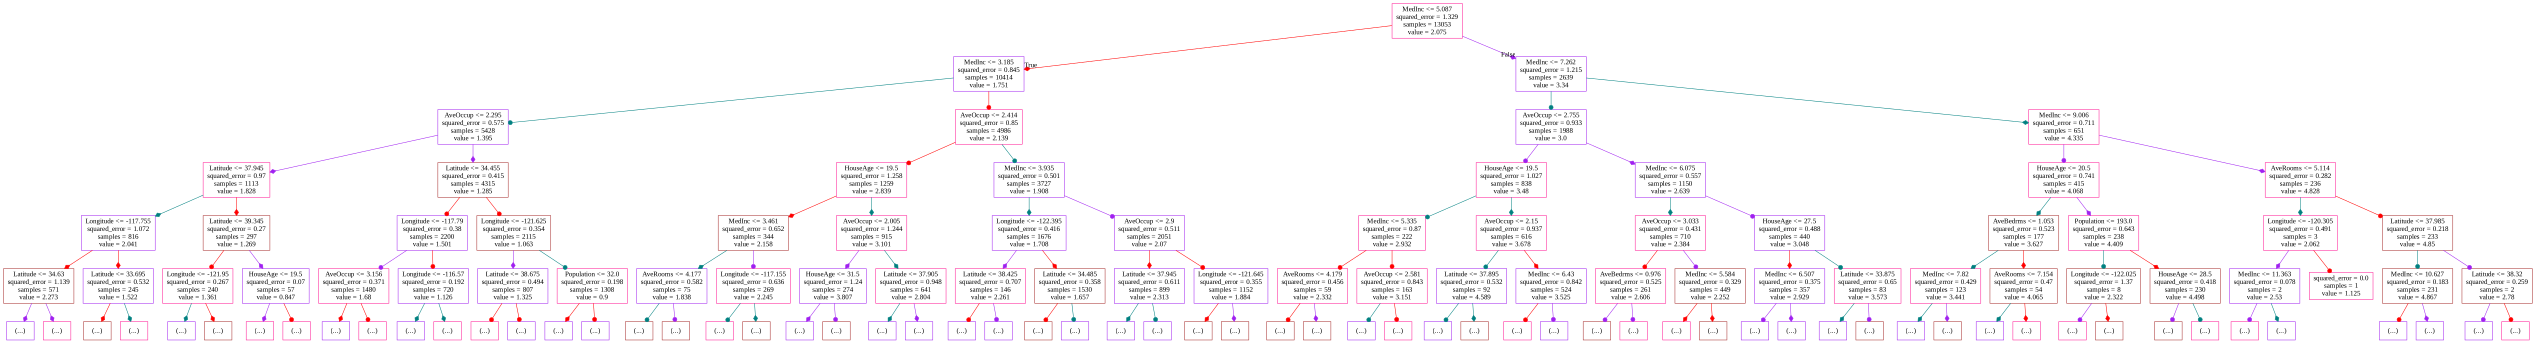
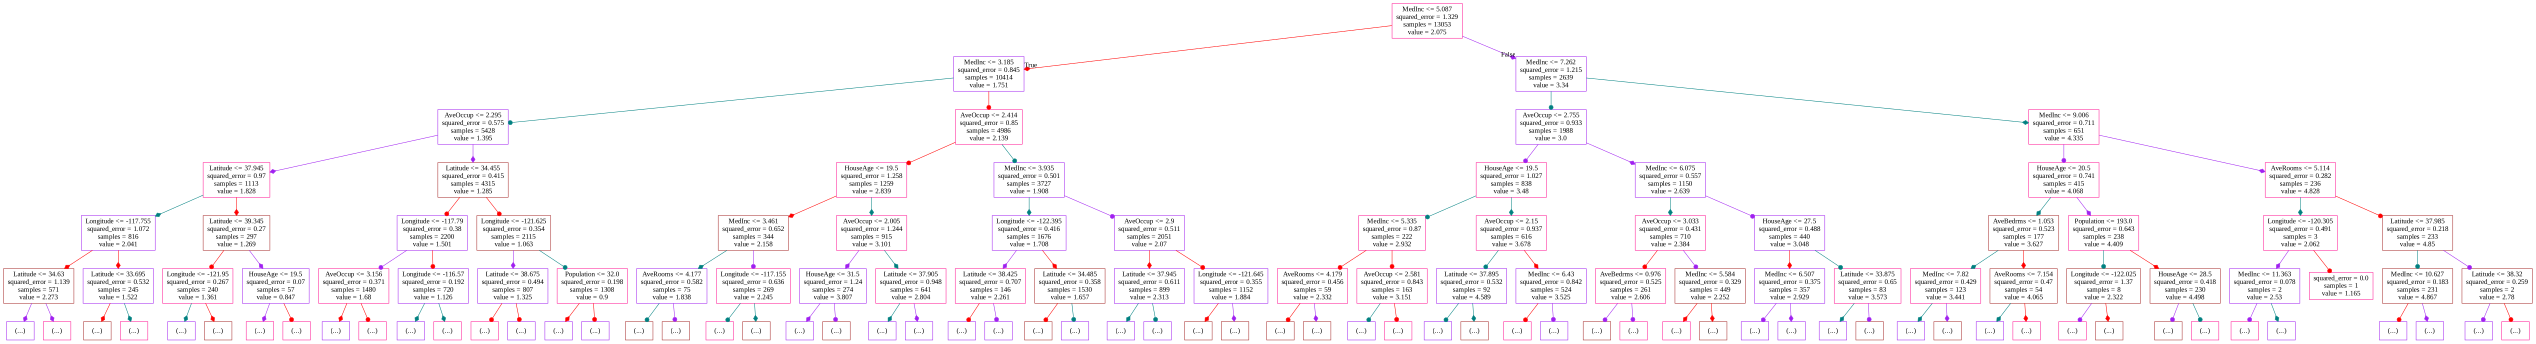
node "squared_error = 0.0 samples = 1 value = 1.125": label "squared_error = 0.0 samples = 1 value = 1.125" -> "squared_error = 0.0 samples = 1 value = 1.165"
